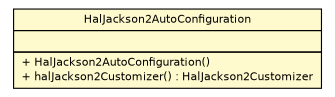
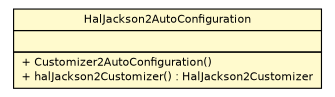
node "HalJackson2AutoConfiguration": text "+ HalJackson2AutoConfiguration()" -> "+ Customizer2AutoConfiguration()"
